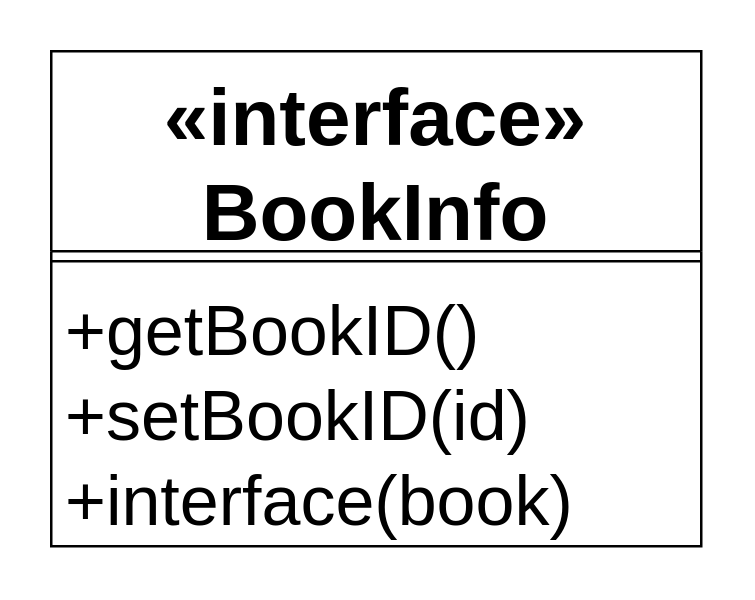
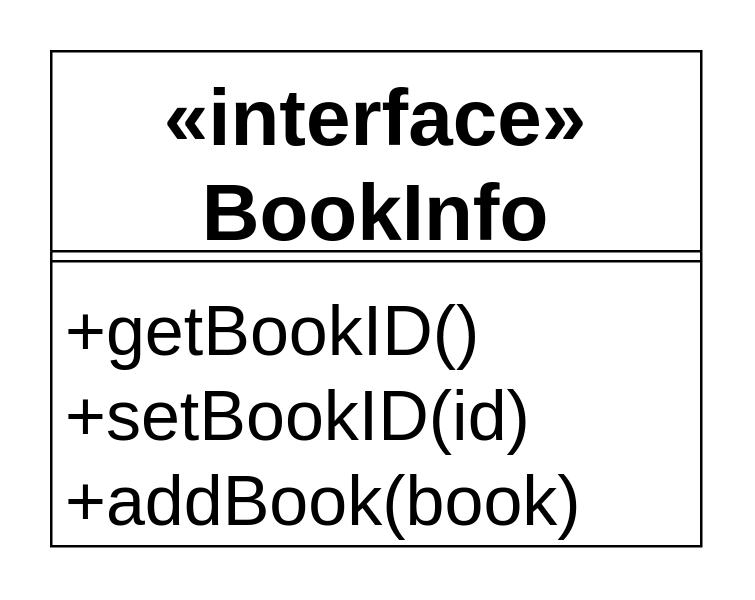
node "+getBookID() +setBookID(id) +interface(book)": label "+getBookID() +setBookID(id) +interface(book)" -> "+getBookID() +setBookID(id) +addBook(book)"
